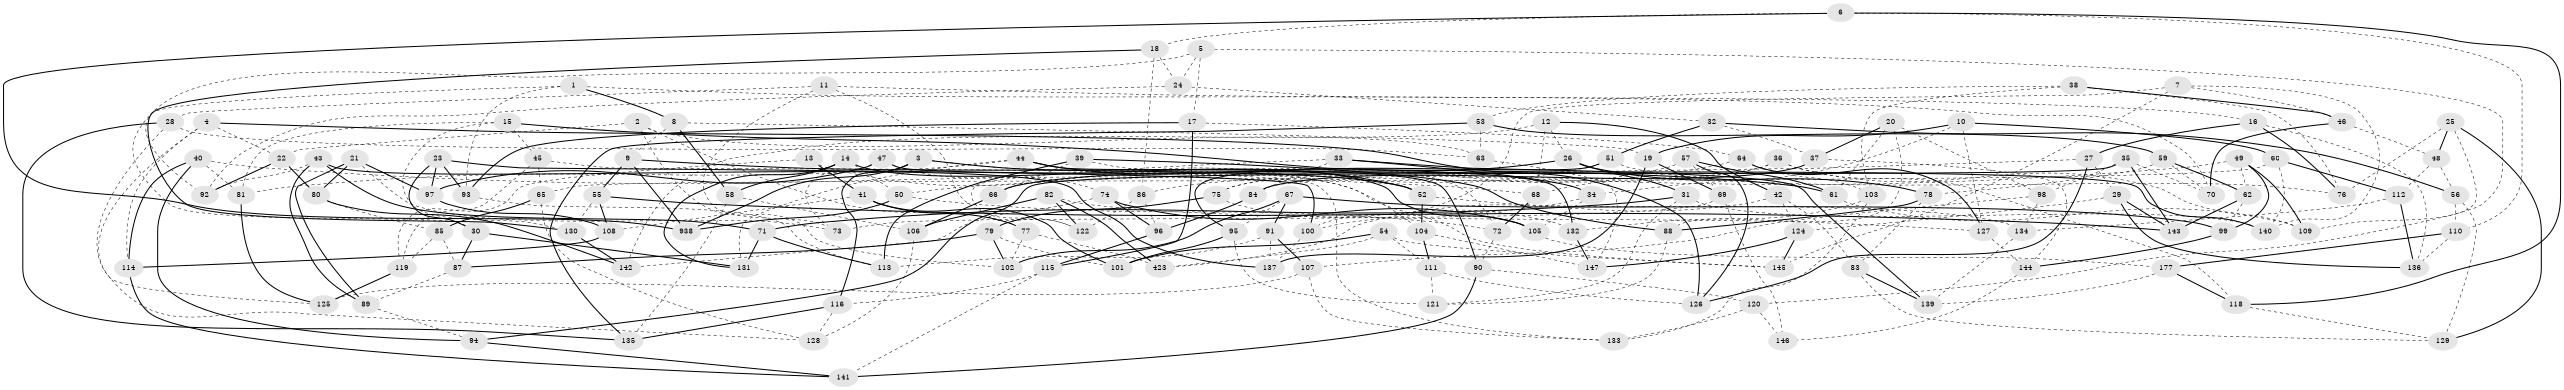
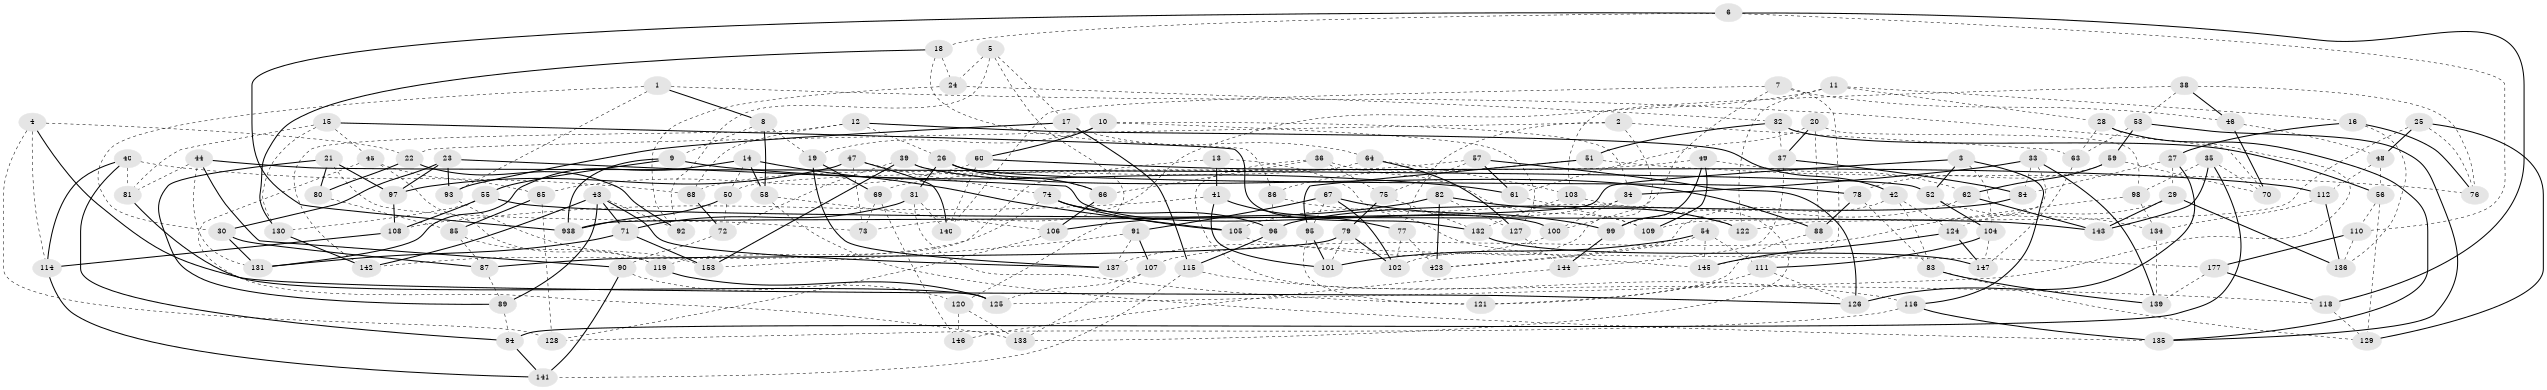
edge "10" -- "19": style bold -> dashed
edge "80" -- "142": now "43" -- "142"
node "113": label "113" -> "153"
